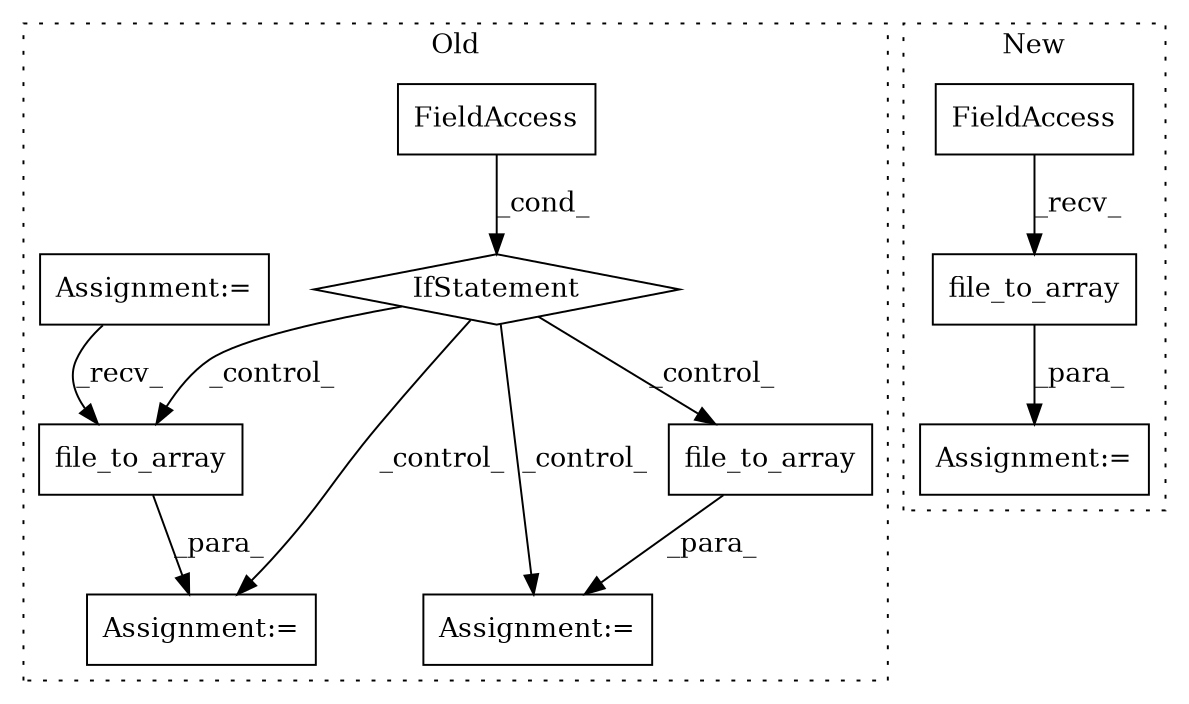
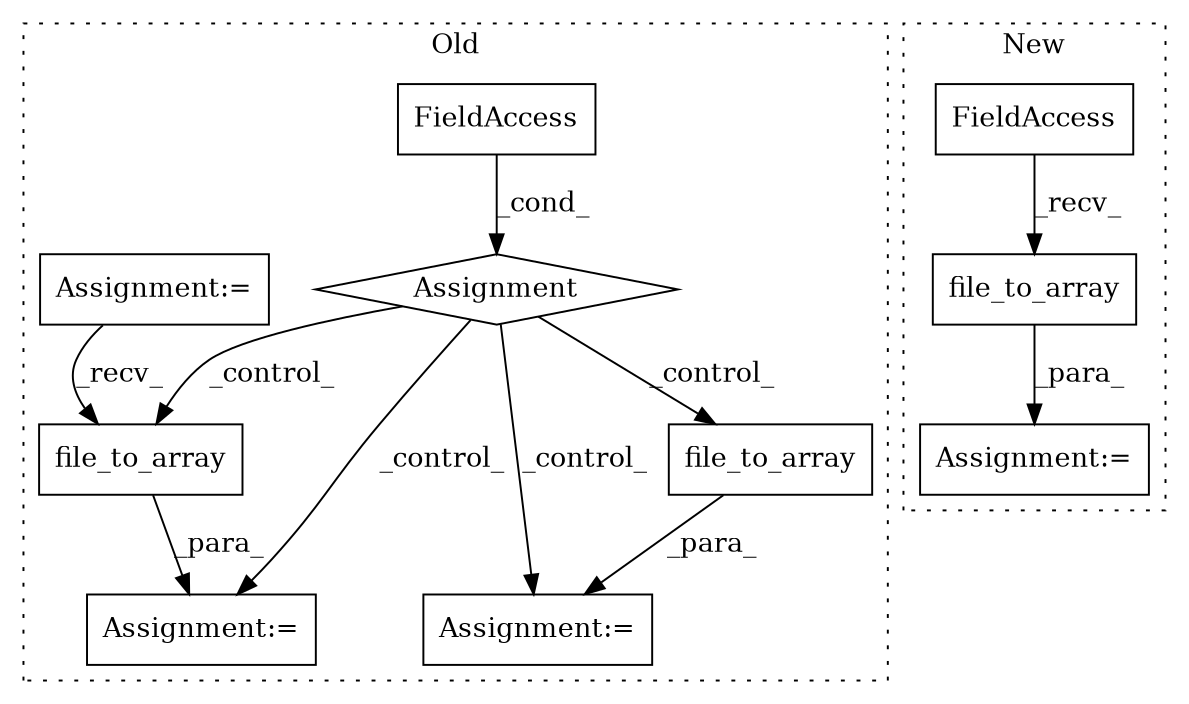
node "IfStatement": label "IfStatement" -> "Assignment"
